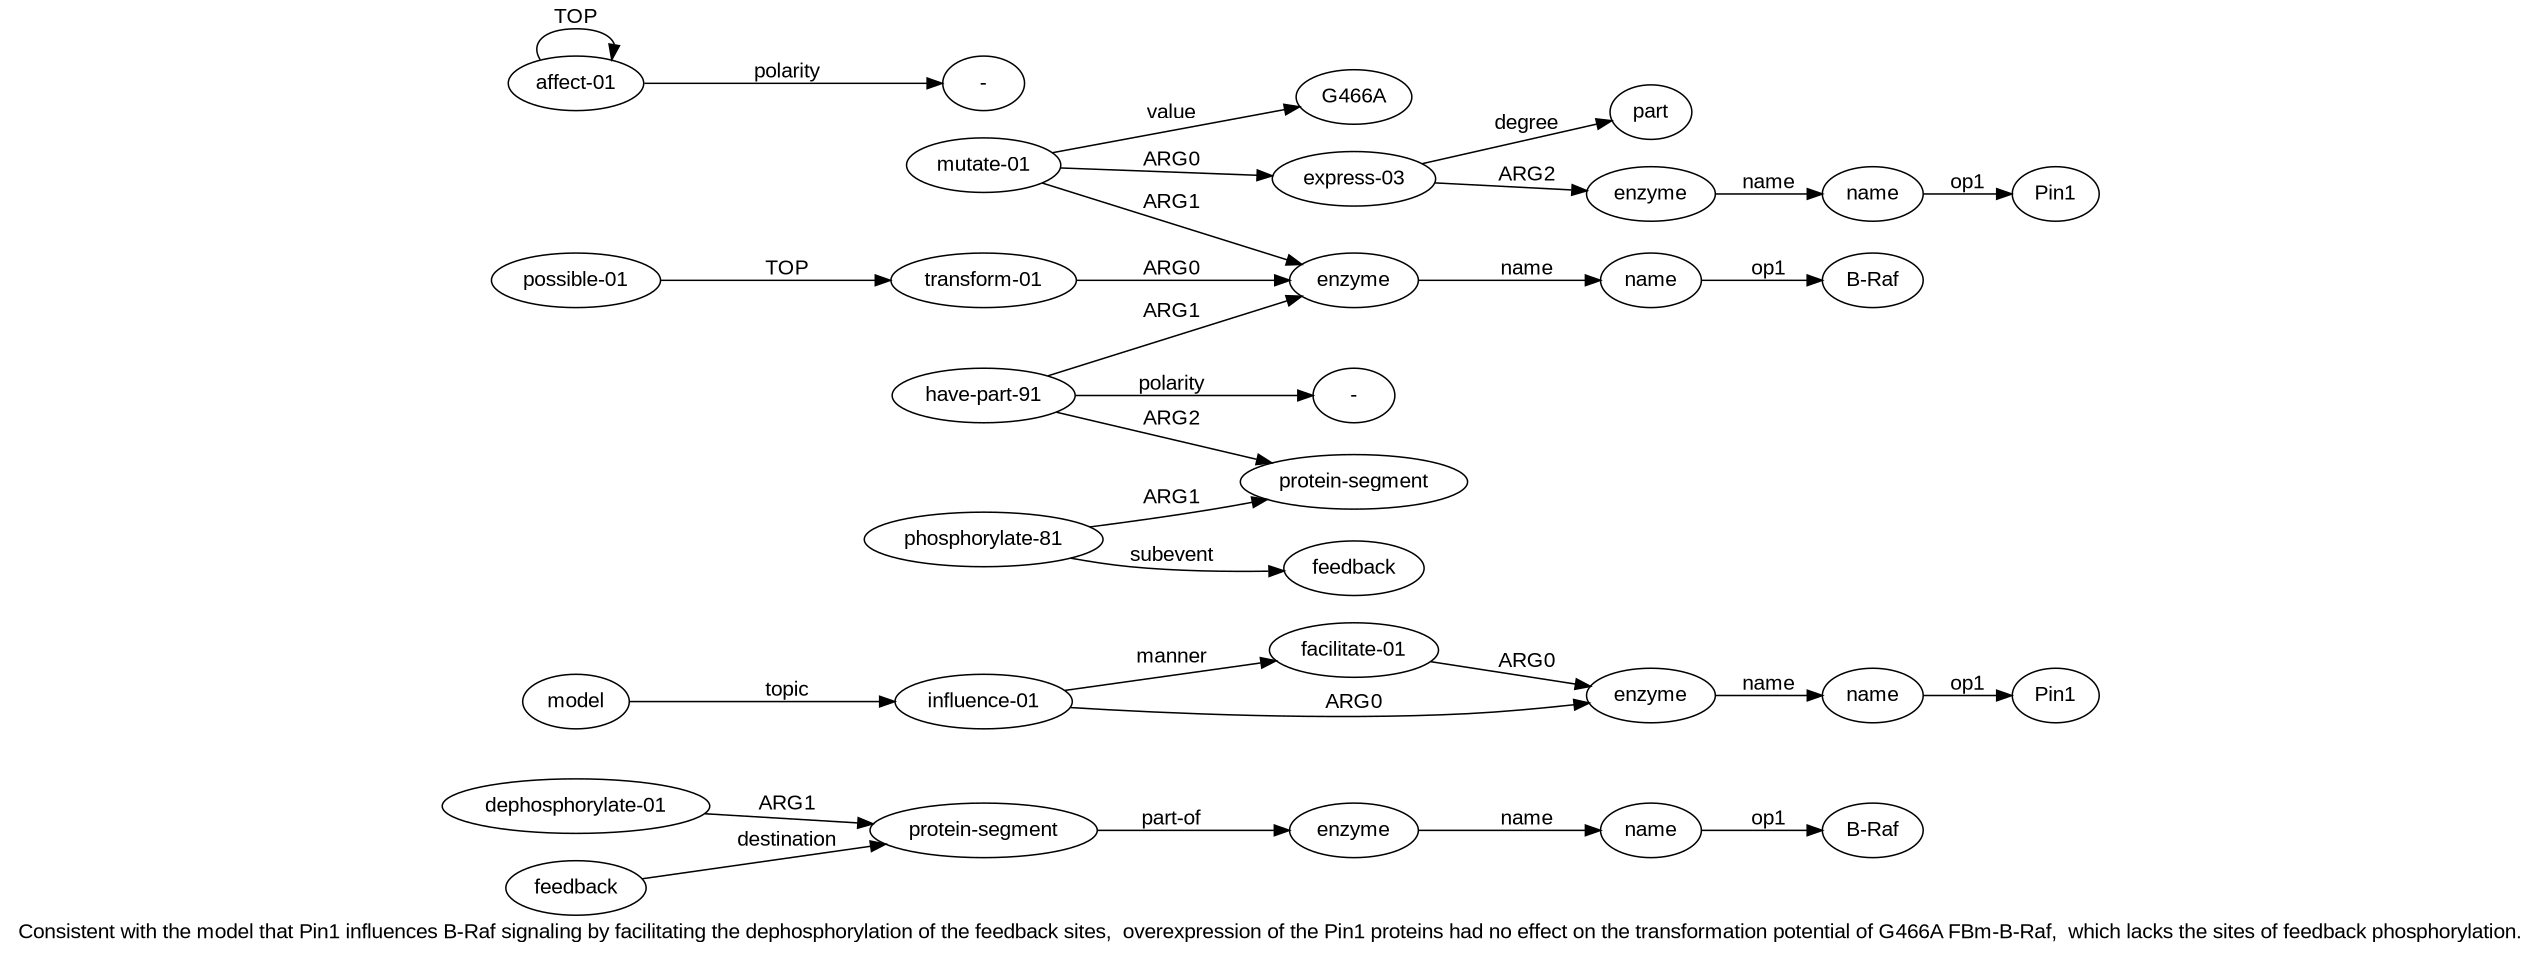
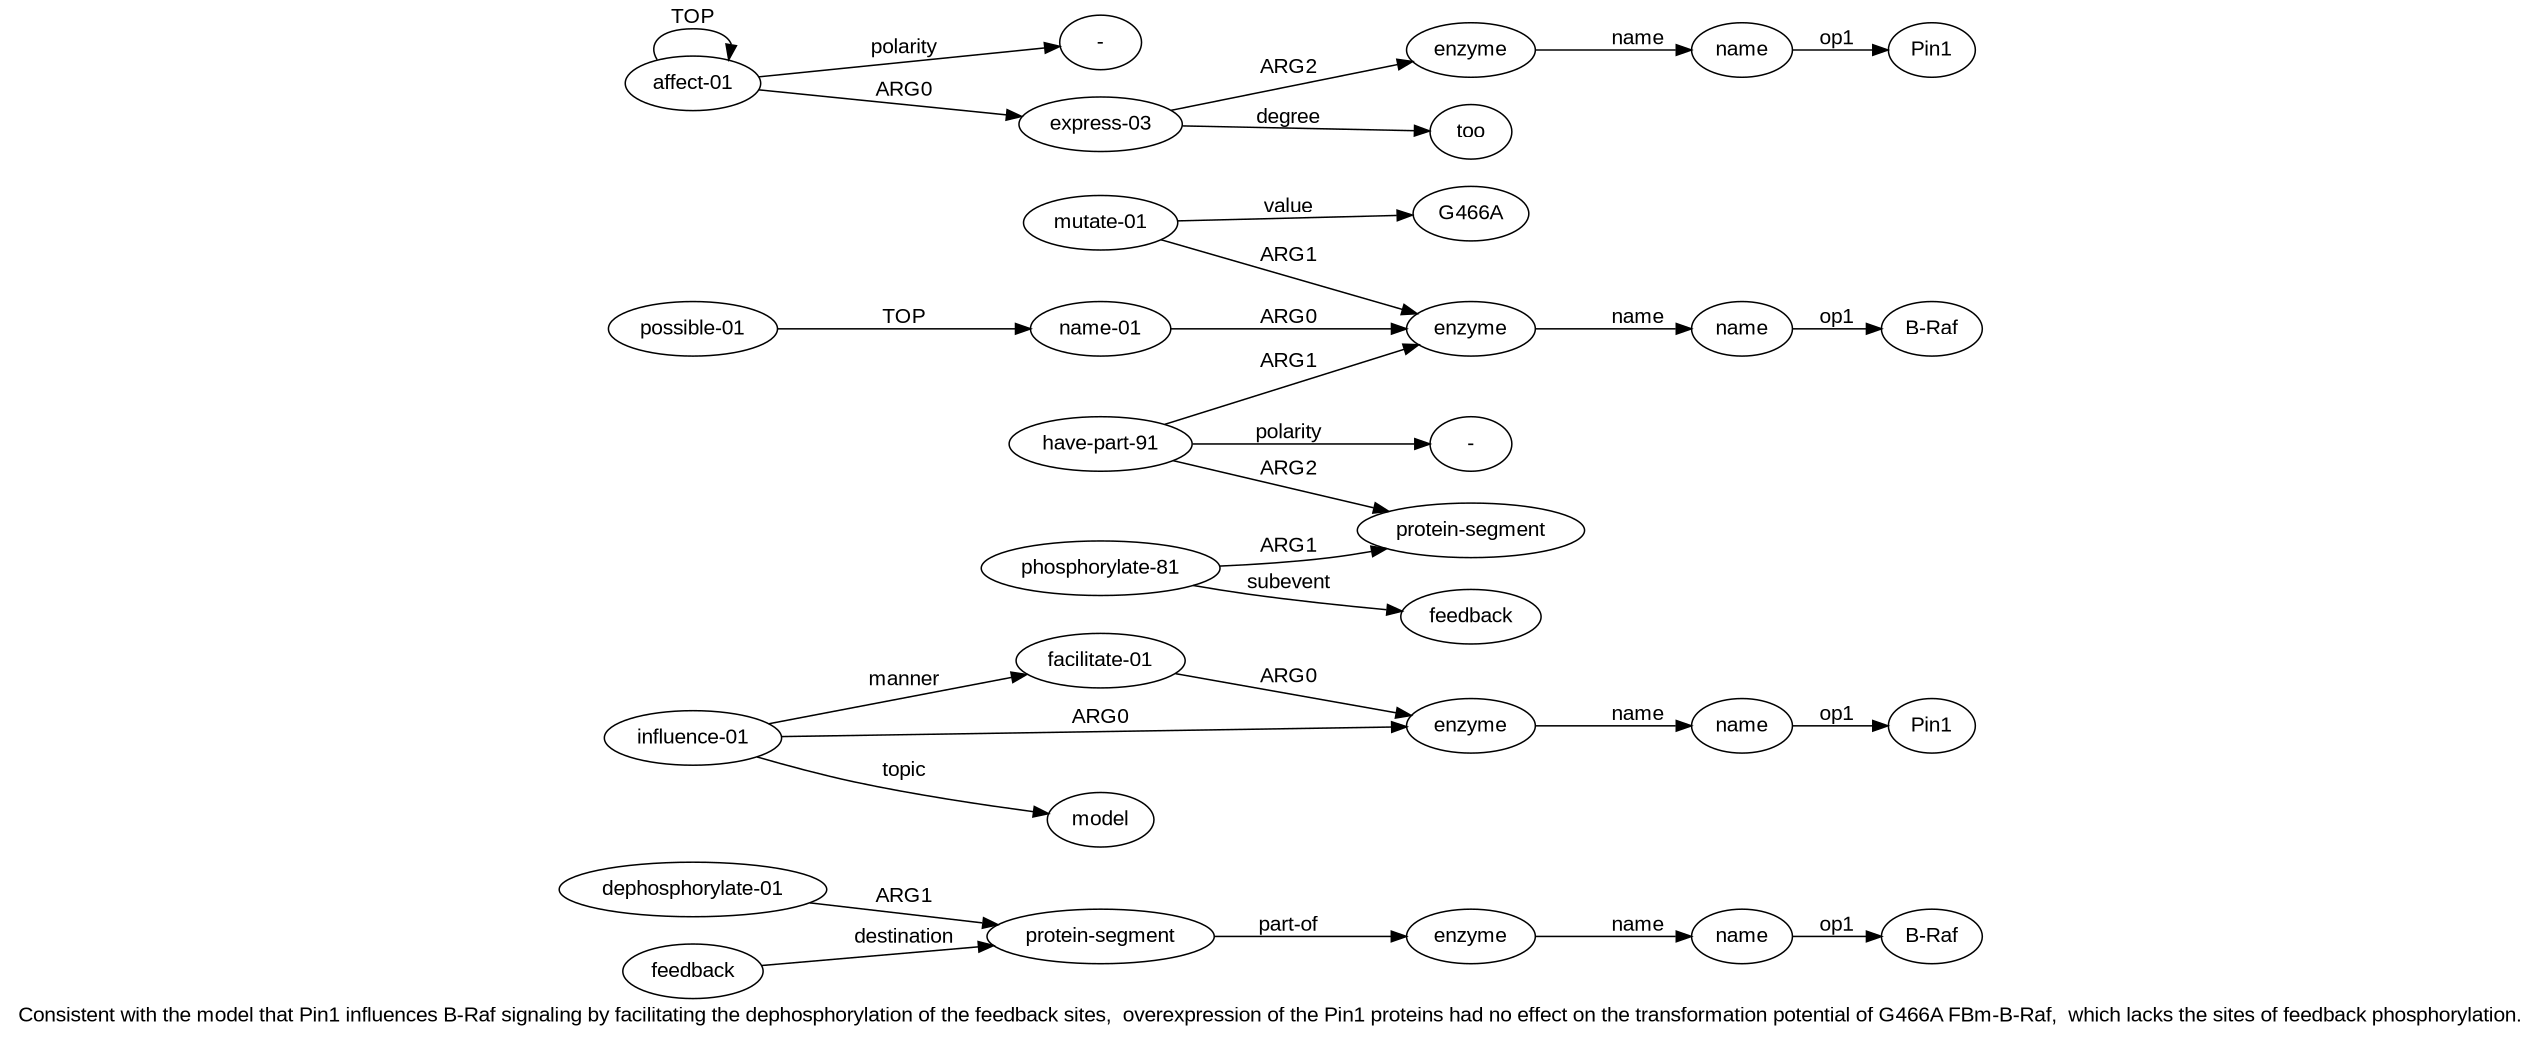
node "part": label "part" -> "too"
edge "mutate-01" -> "express-03": now "affect-01" -> "express-03"
node "transform-01": label "transform-01" -> "name-01"
edge "model" -> "influence-01": reversed
